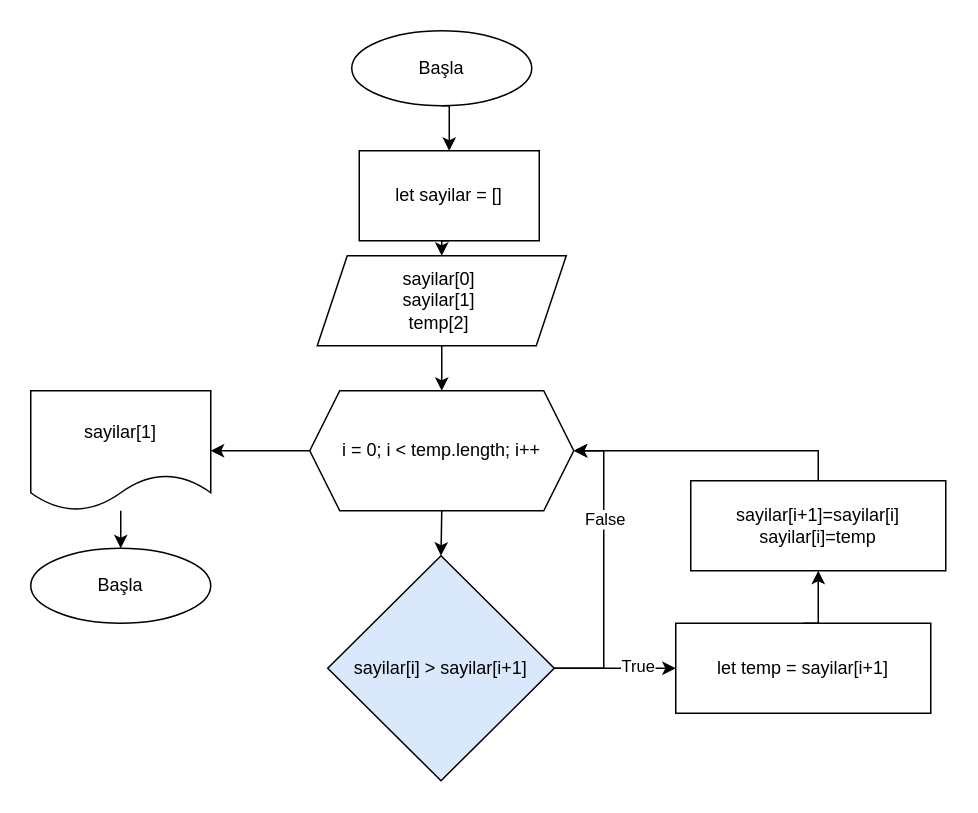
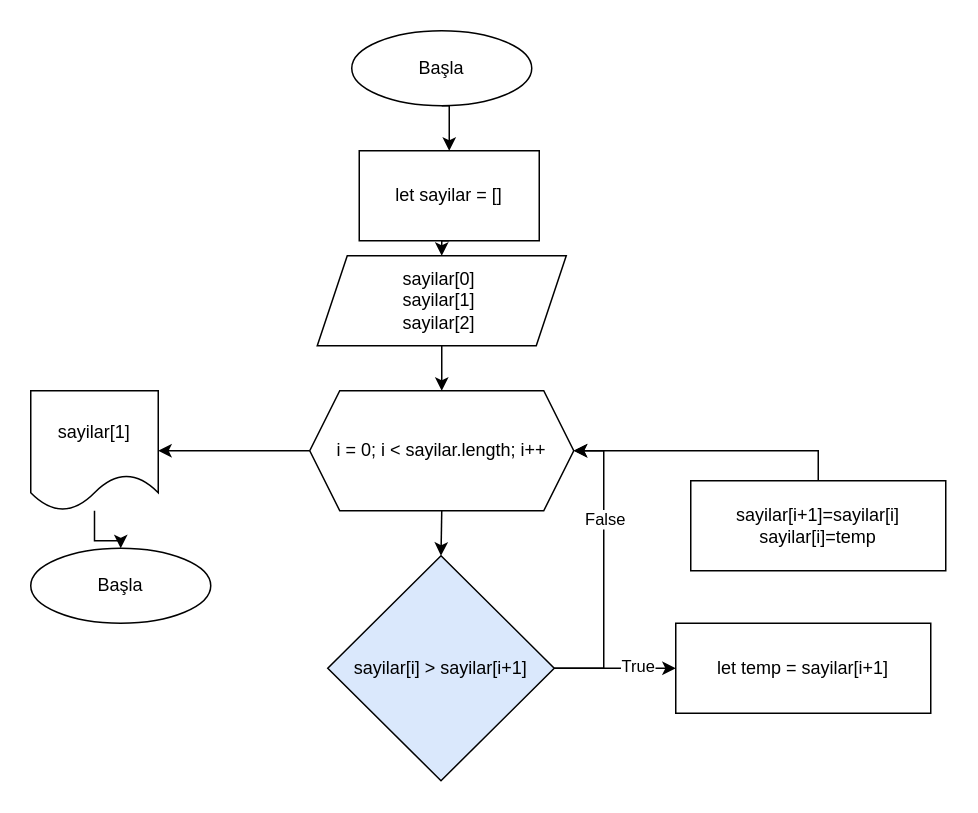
node "sayilar[0] sayilar[1] temp[2]": label "sayilar[0] sayilar[1] temp[2]" -> "sayilar[0] sayilar[1] sayilar[2]"
node "sayilar[1]": size 180x120 -> 128x120
node "i = 0; i < temp.length; i++": label "i = 0; i < temp.length; i++" -> "i = 0; i < sayilar.length; i++"
edge "let temp = sayilar[i+1]" -> "sayilar[i+1]=sayilar[i] sayilar[i]=temp": removed
